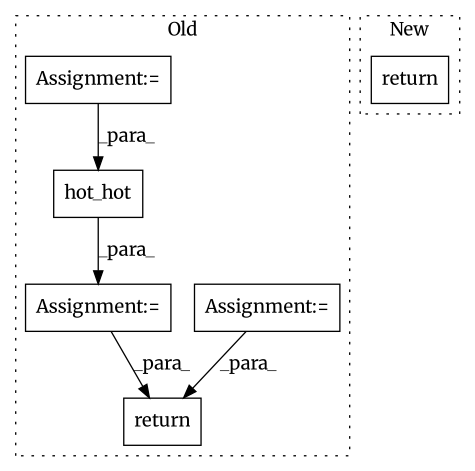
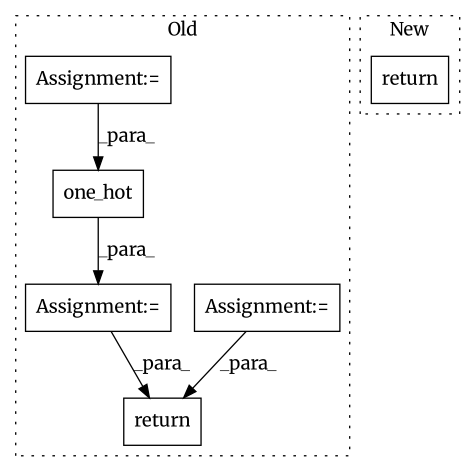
node "hot_hot": label "hot_hot" -> "one_hot"
